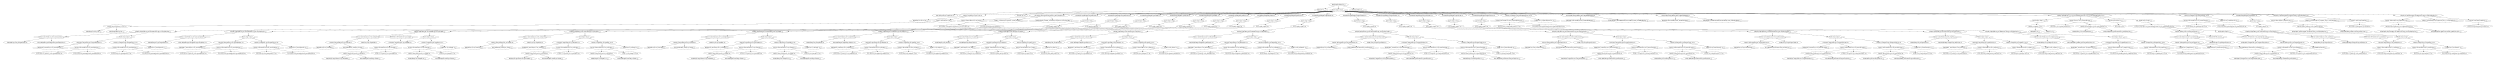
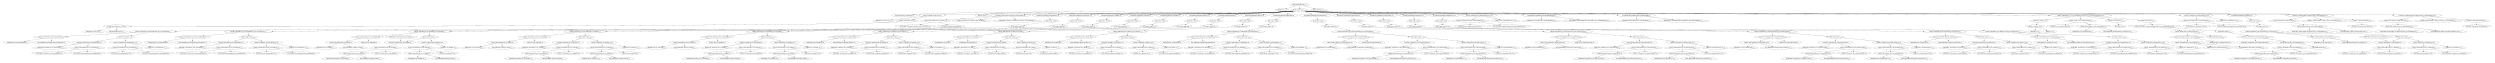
node "(IDENTIFIER,td,if (td->td_refblackwhite))": added
